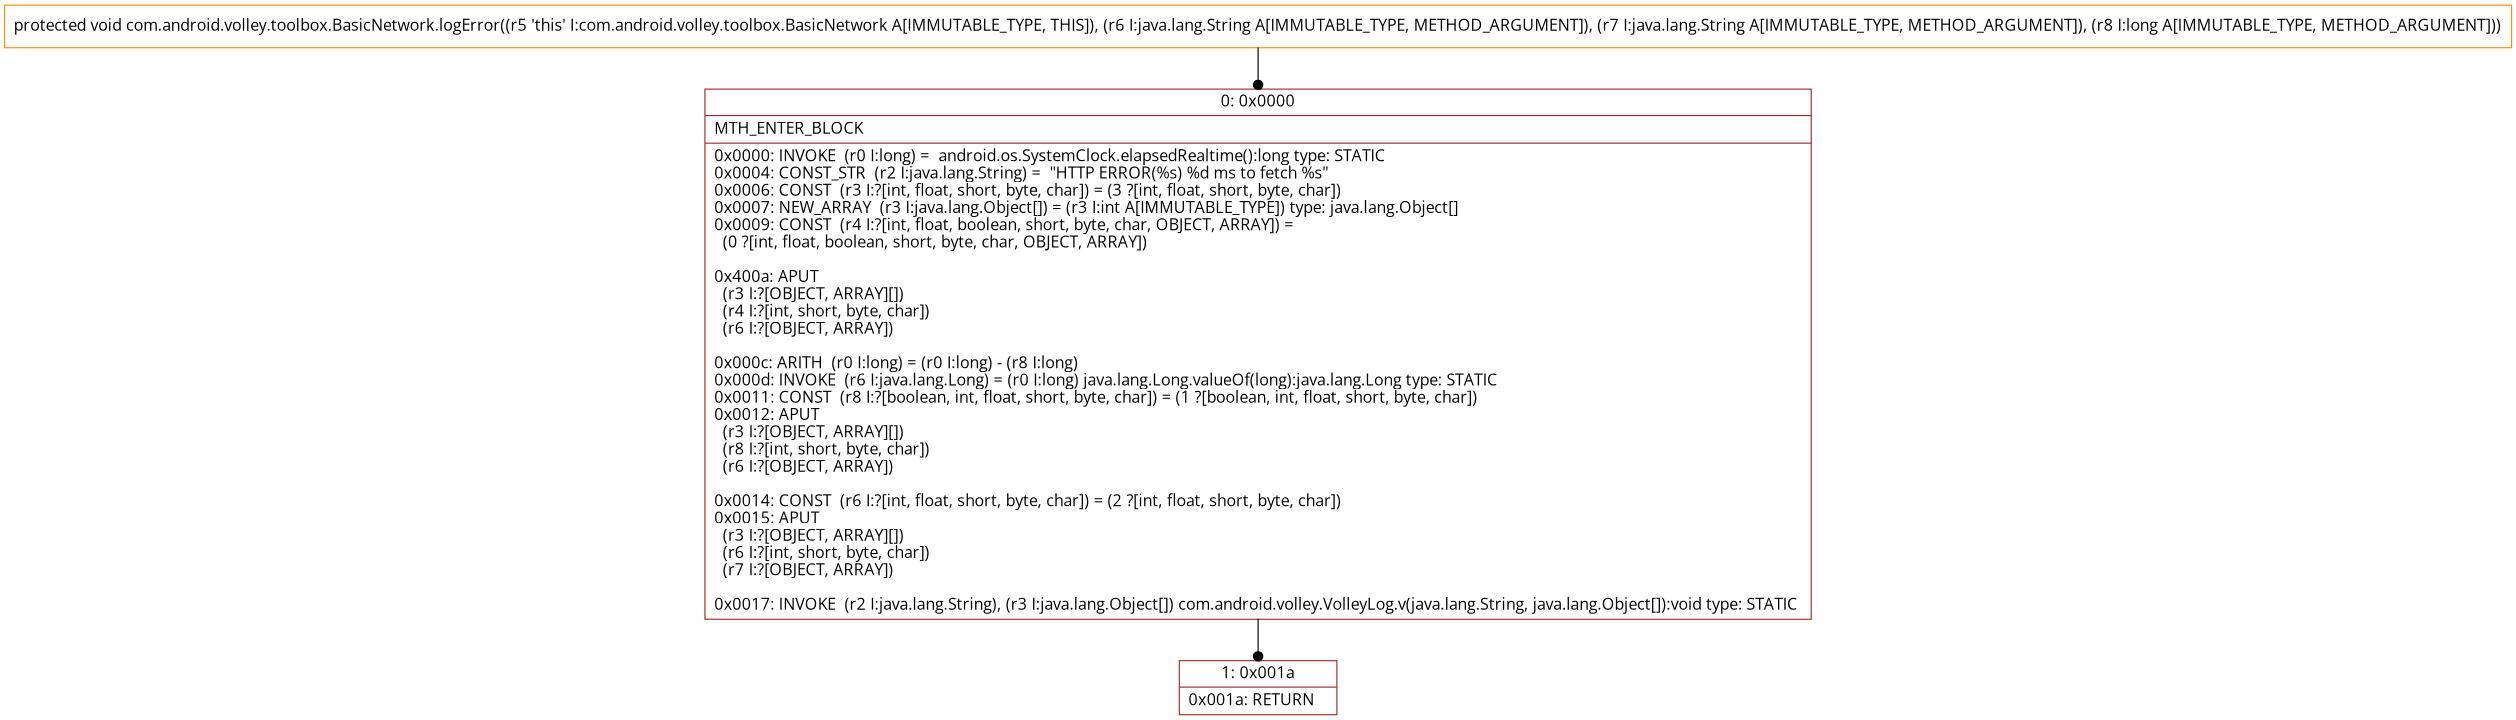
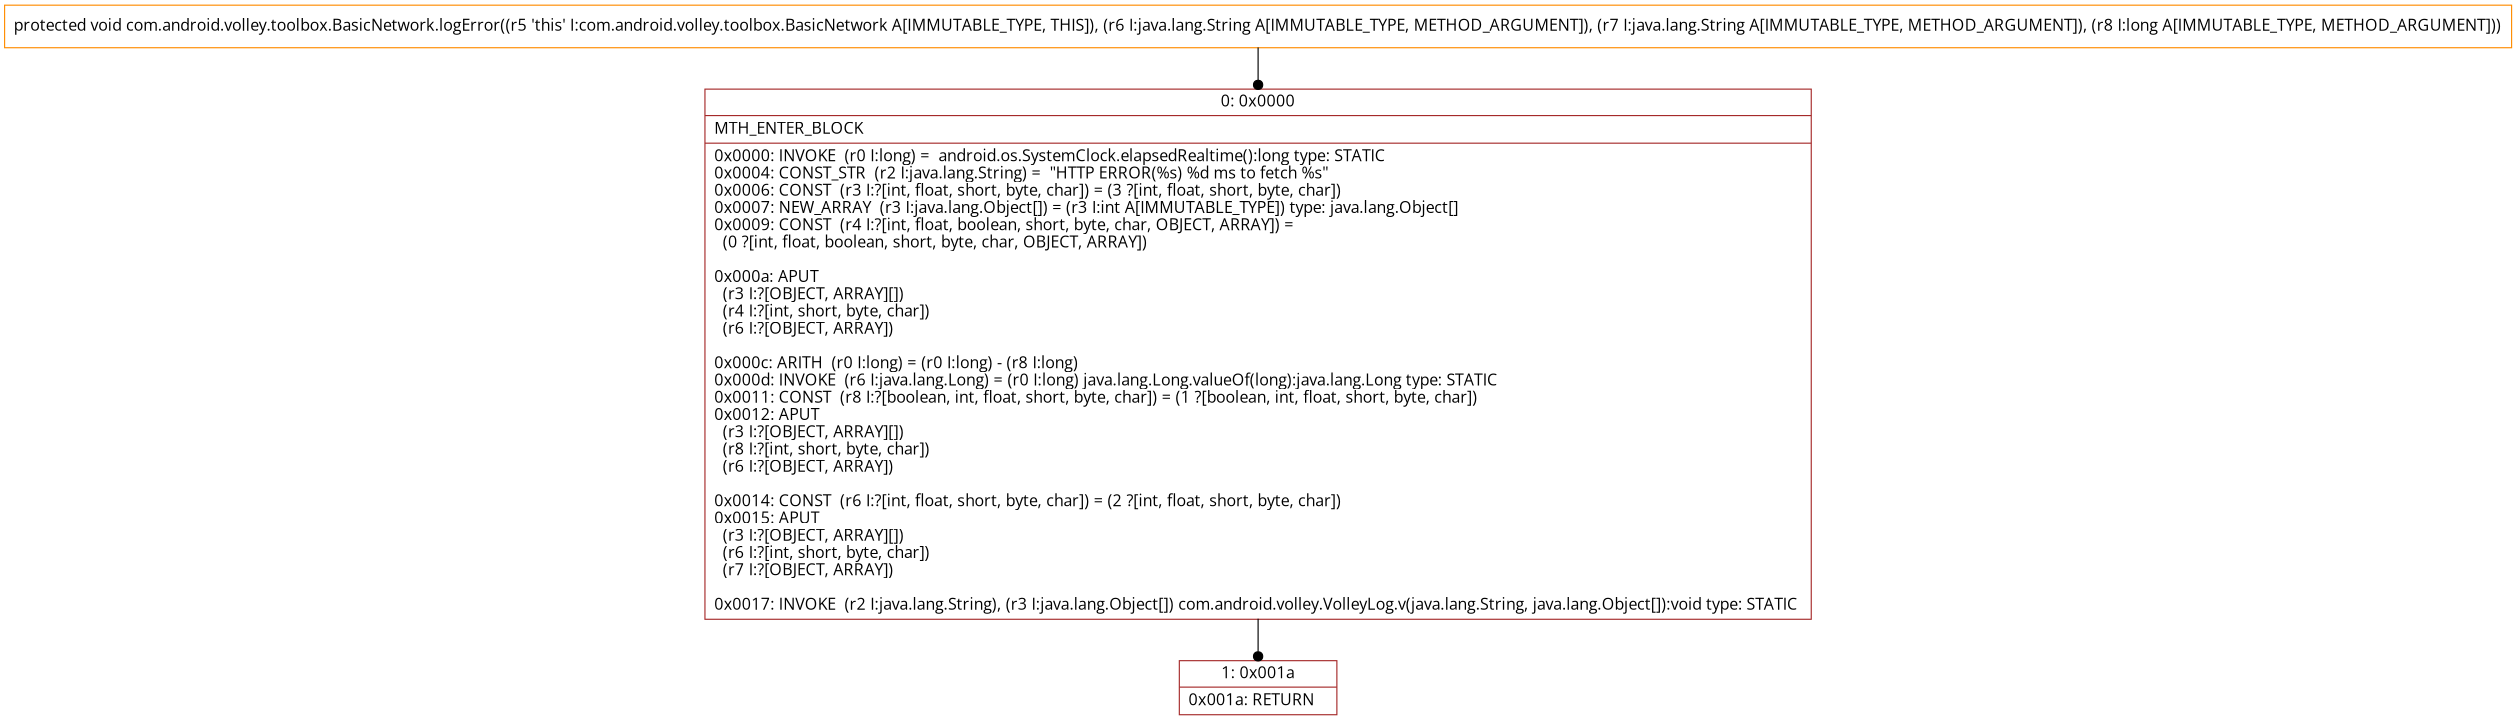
node "0: 0x0000": text "0x400a: APUT" -> "0x000a: APUT"
